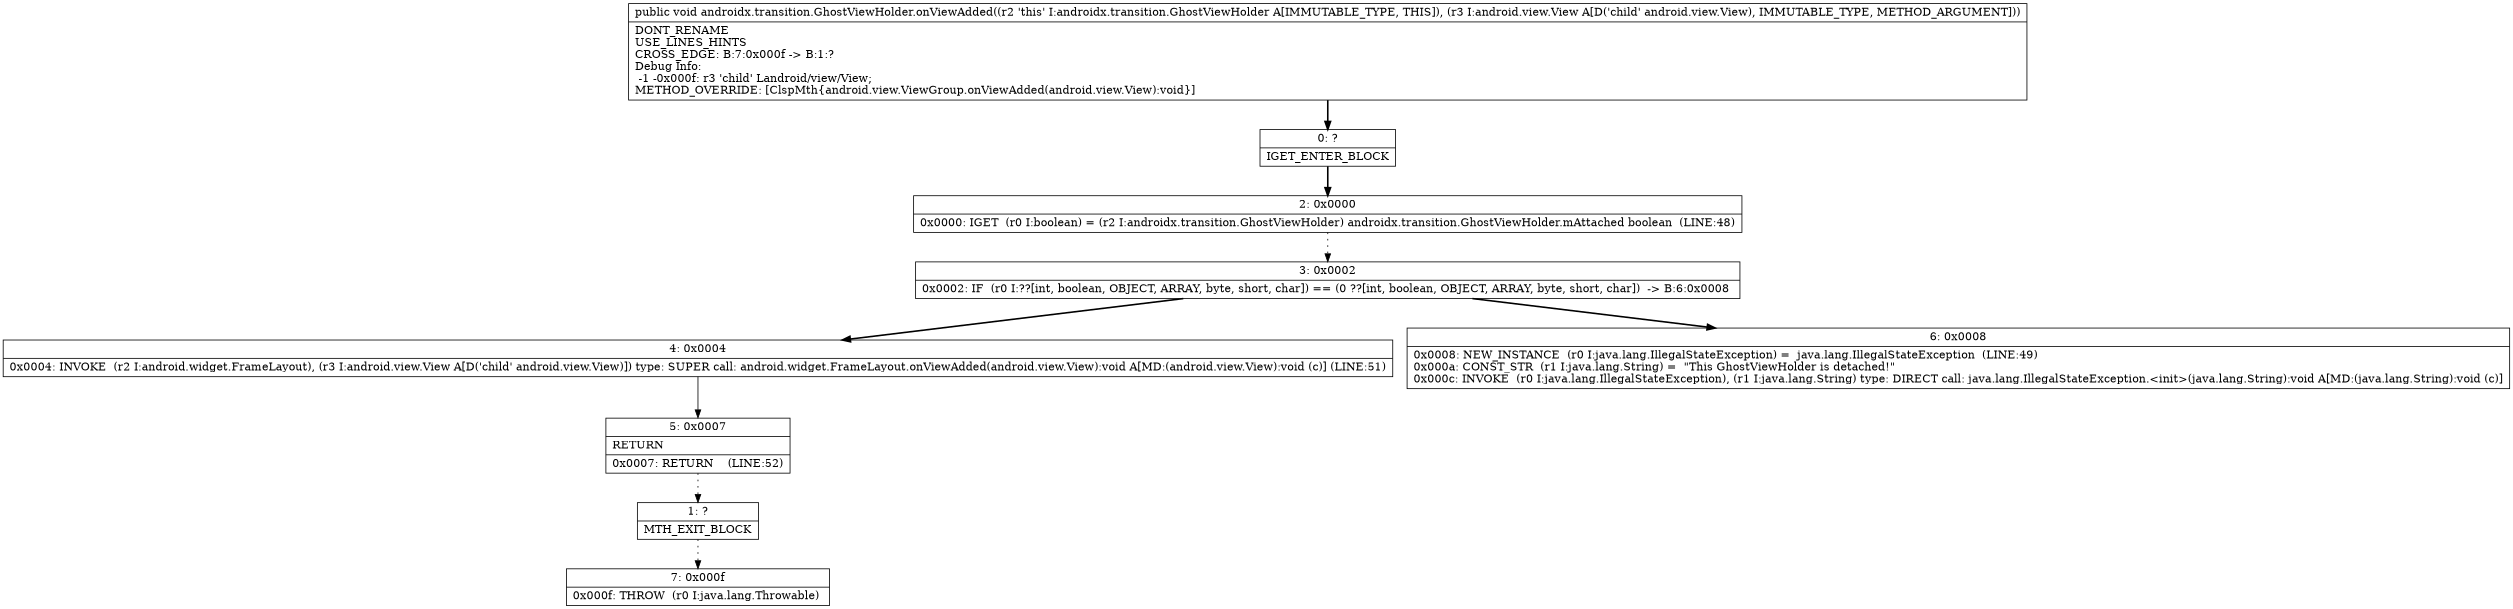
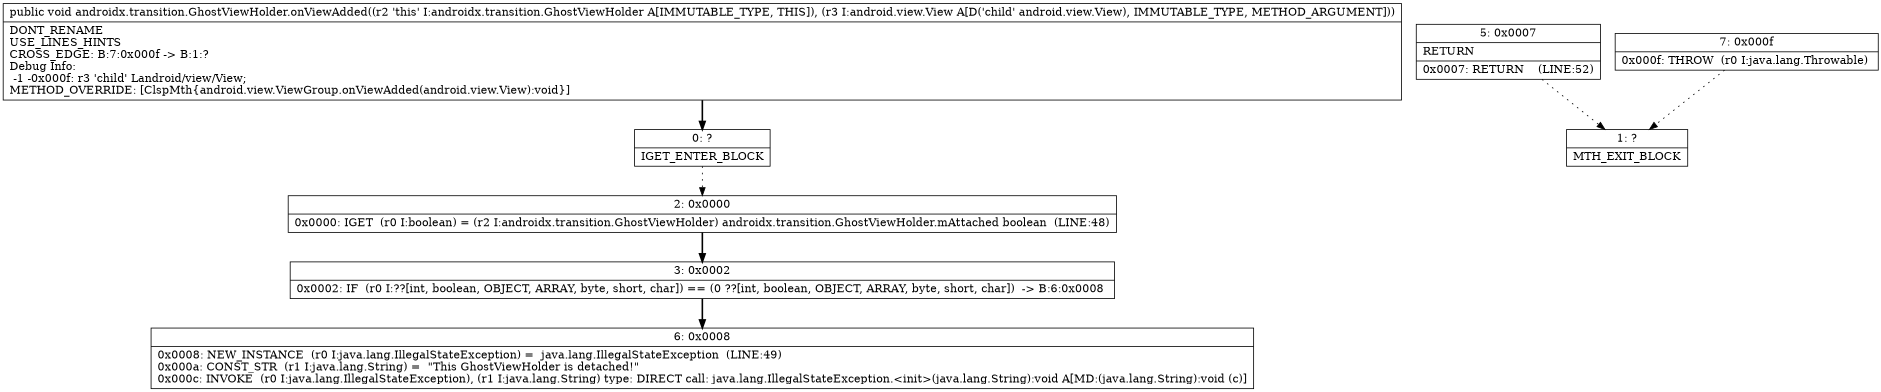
edge "0: ?" -> "2: 0x0000": style bold -> dotted
edge "2: 0x0000" -> "3: 0x0002": style dotted -> bold
node "4: 0x0004": removed
edge "1: ?" -> "7: 0x000f": reversed
